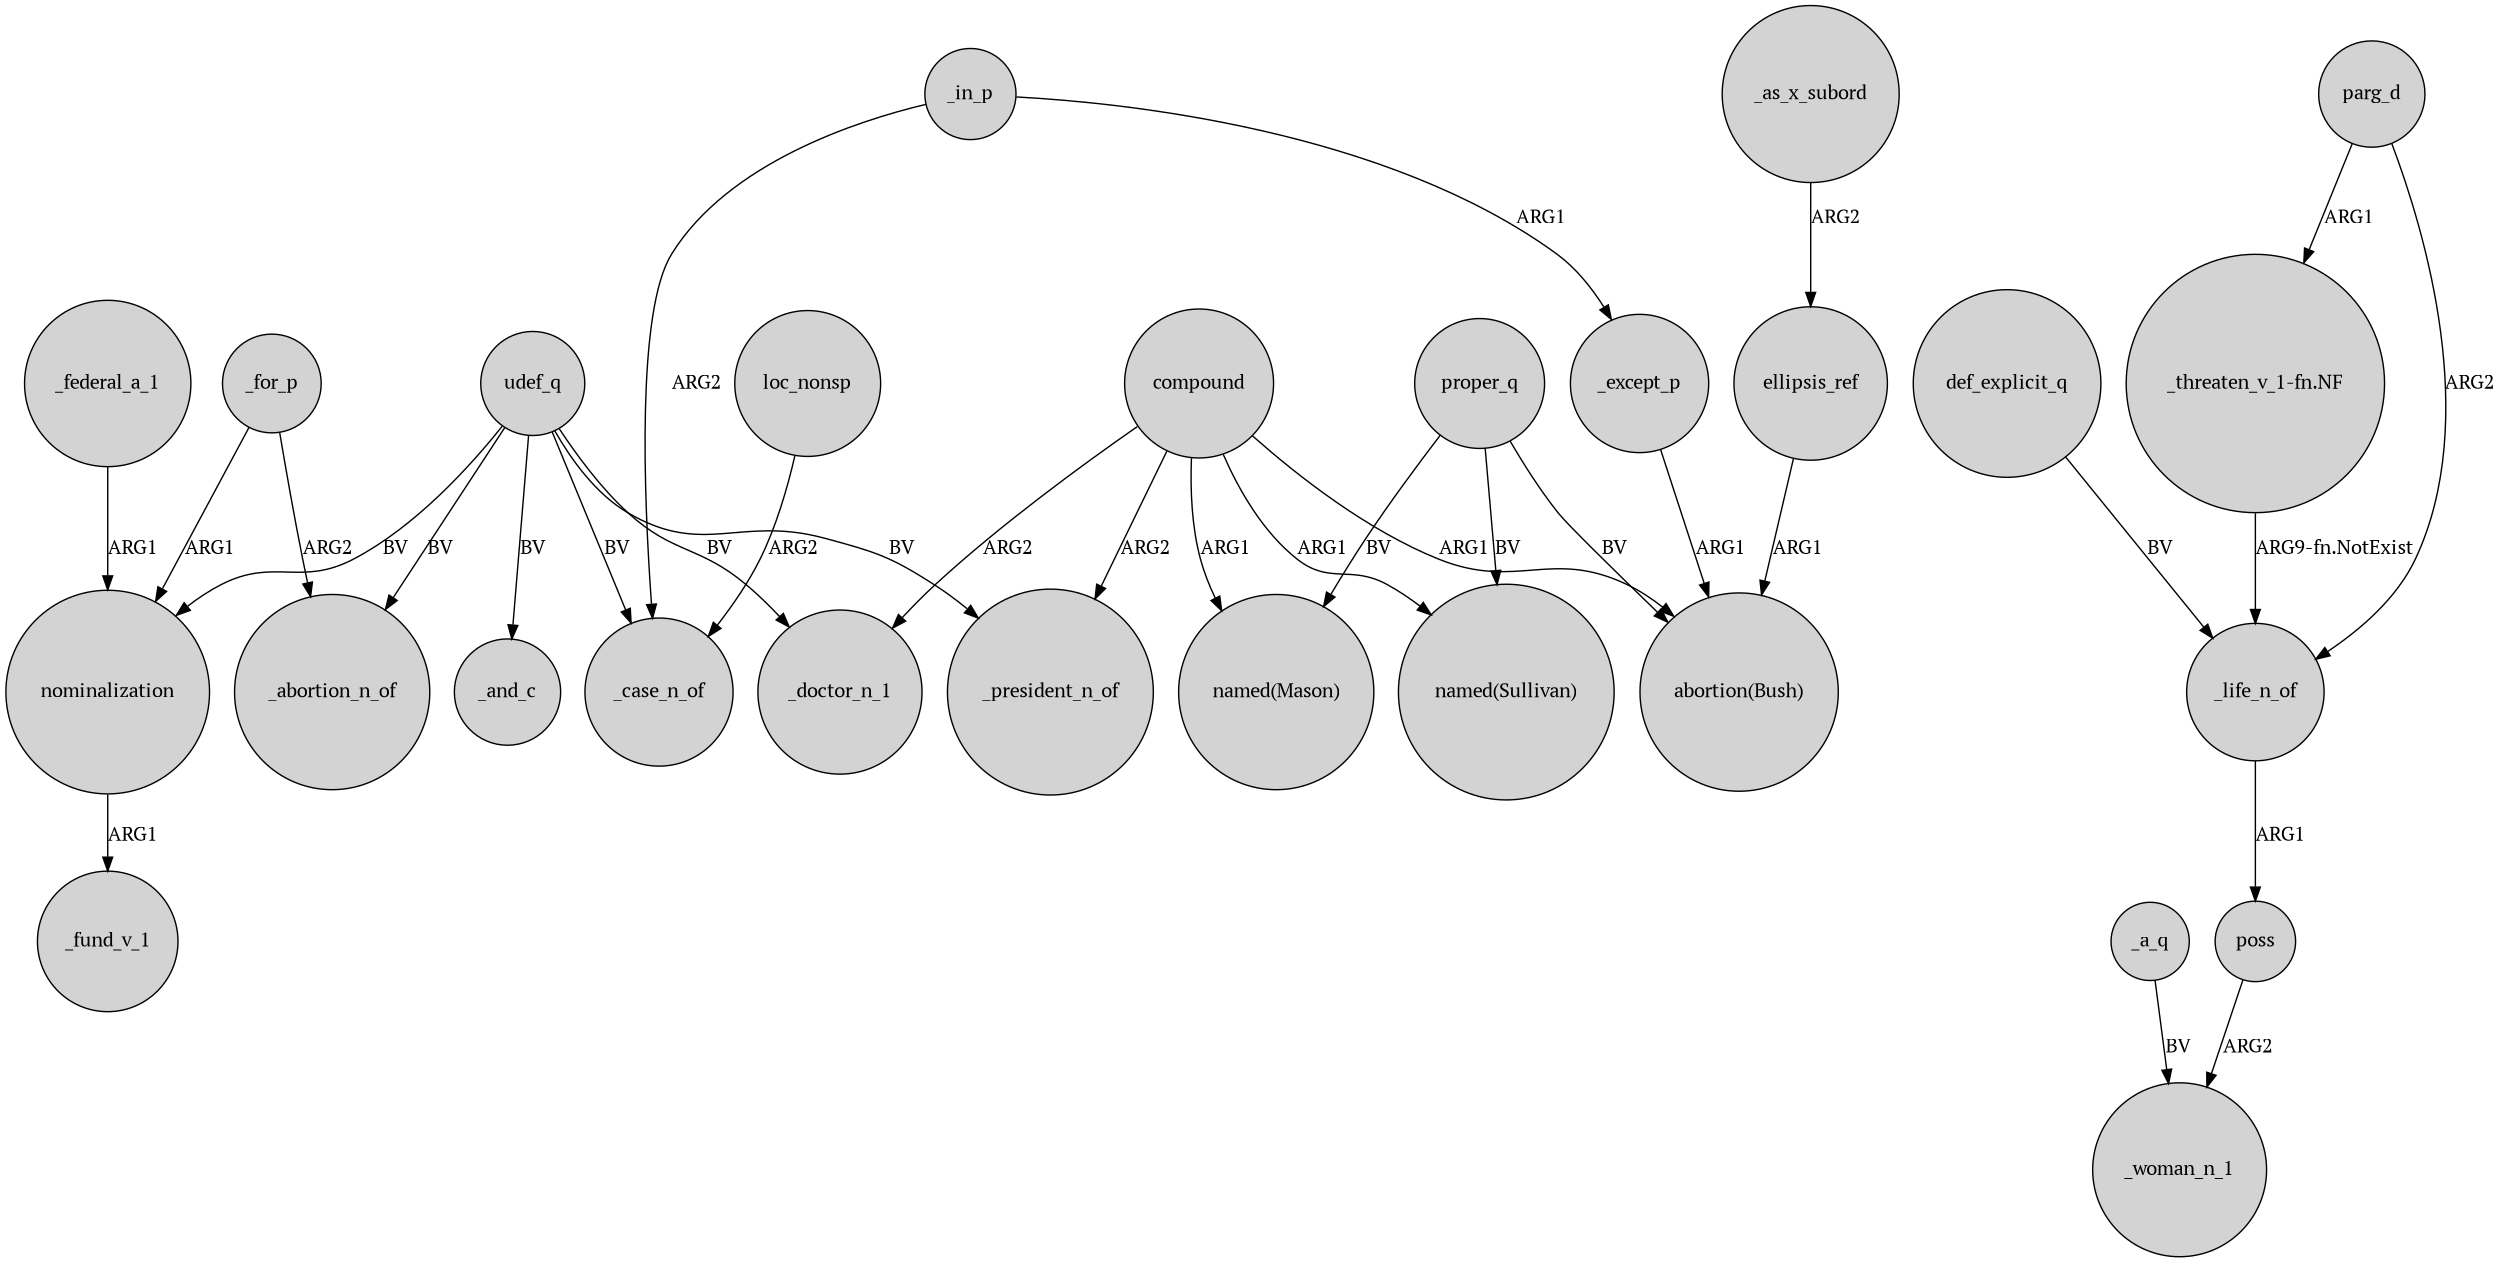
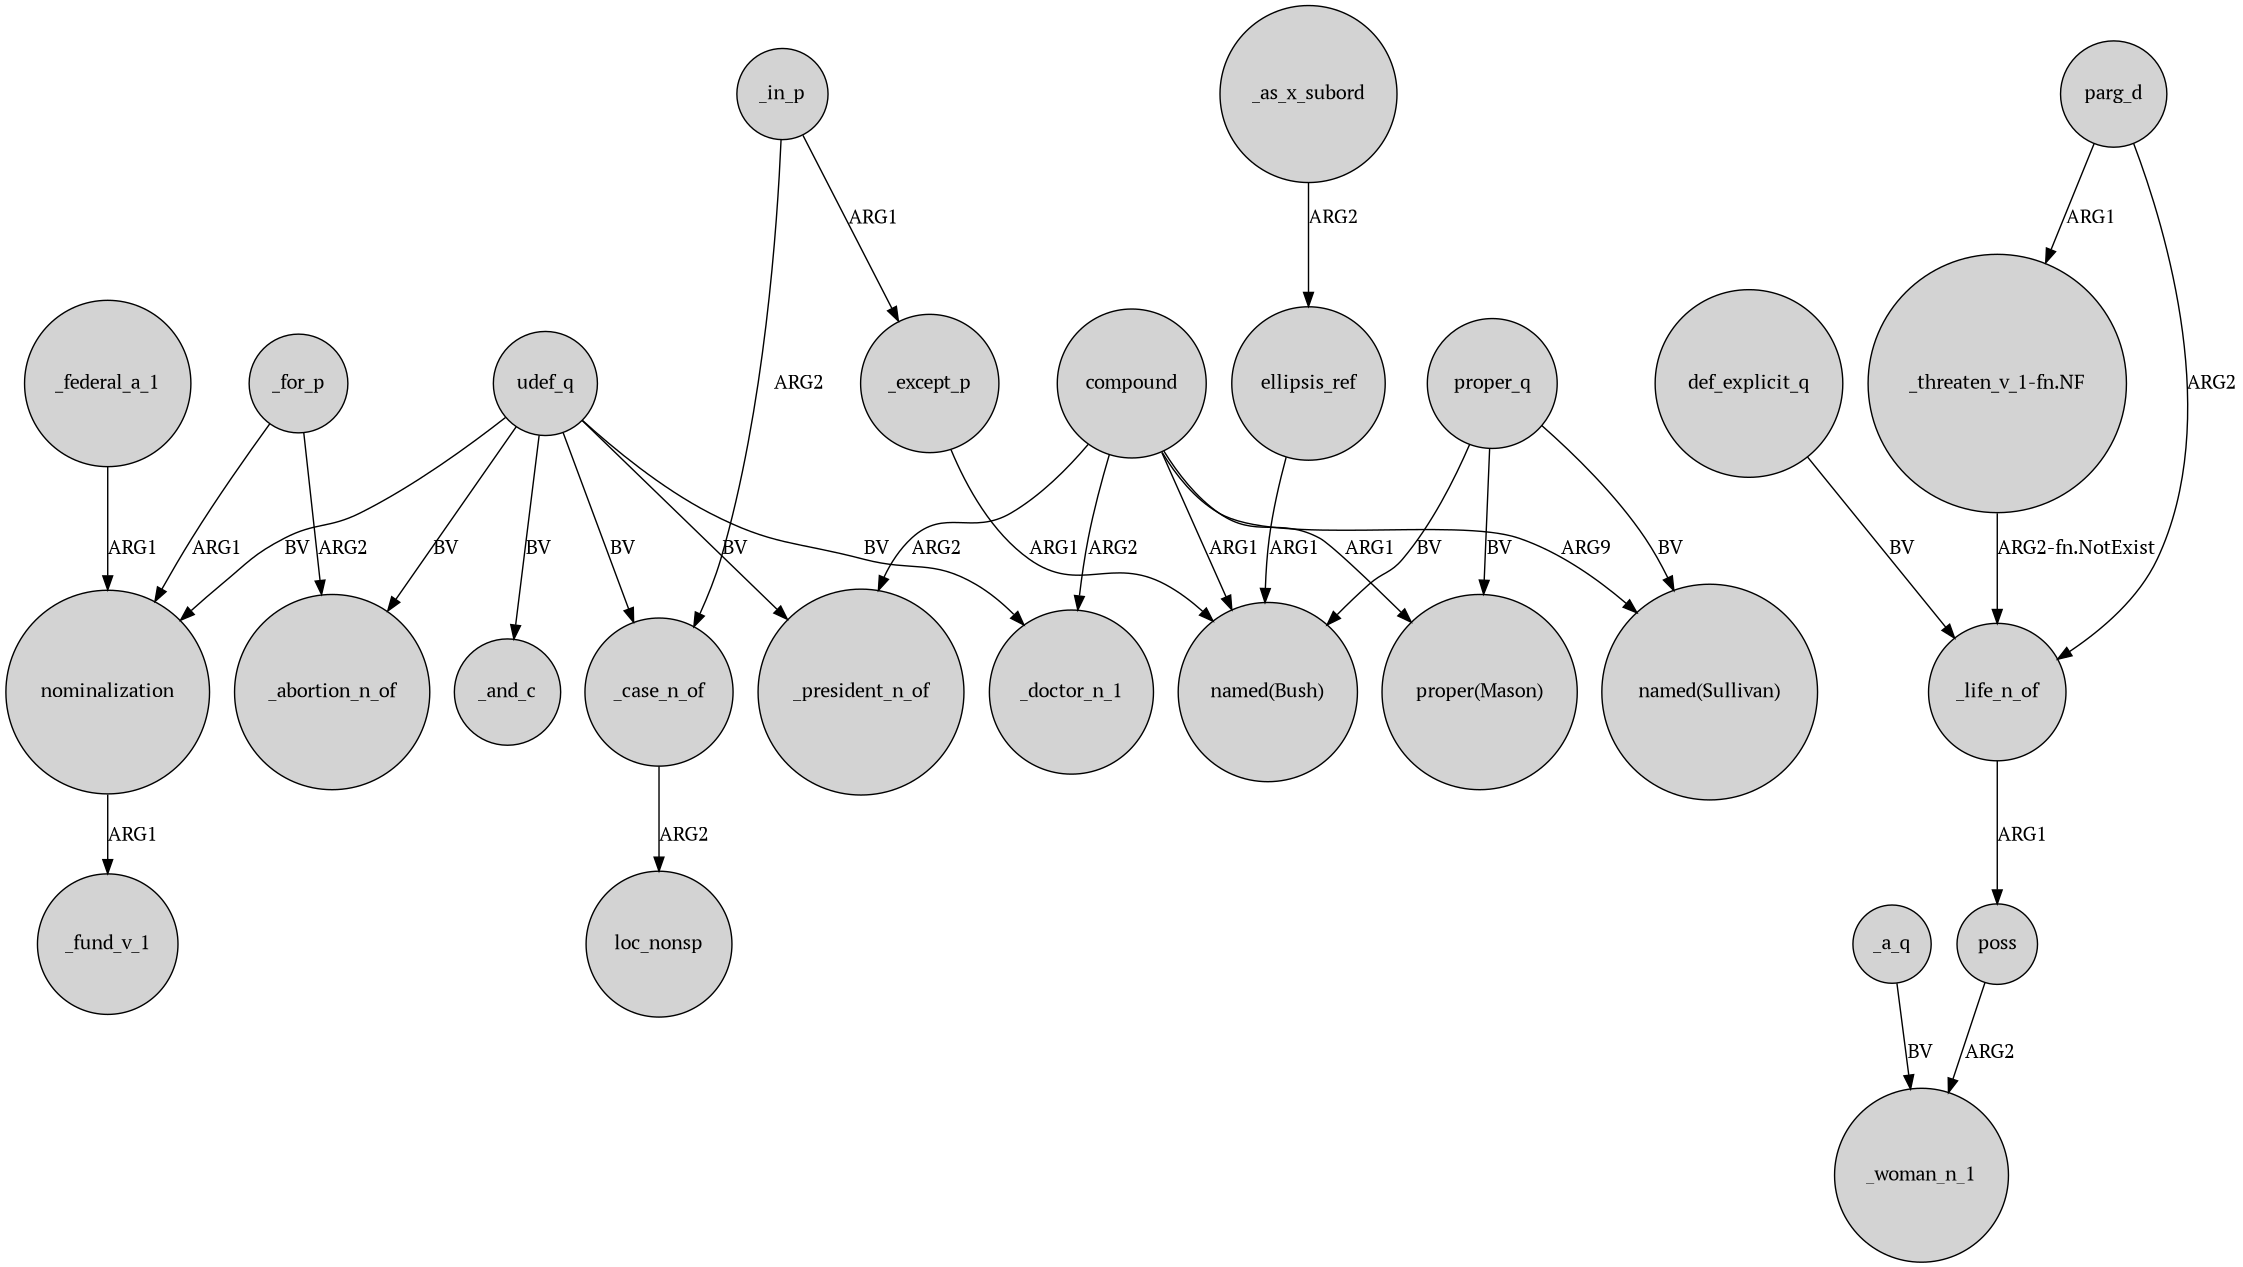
edge "loc_nonsp" -> "_case_n_of": reversed
edge "compound" -> "named(Sullivan)": label "ARG1" -> "ARG9"
edge "_threaten_v_1-fn.NF" -> "_life_n_of": label "ARG9-fn.NotExist" -> "ARG2-fn.NotExist"
node "named(Mason)": label "named(Mason)" -> "proper(Mason)"
node "abortion(Bush)": label "abortion(Bush)" -> "named(Bush)"
